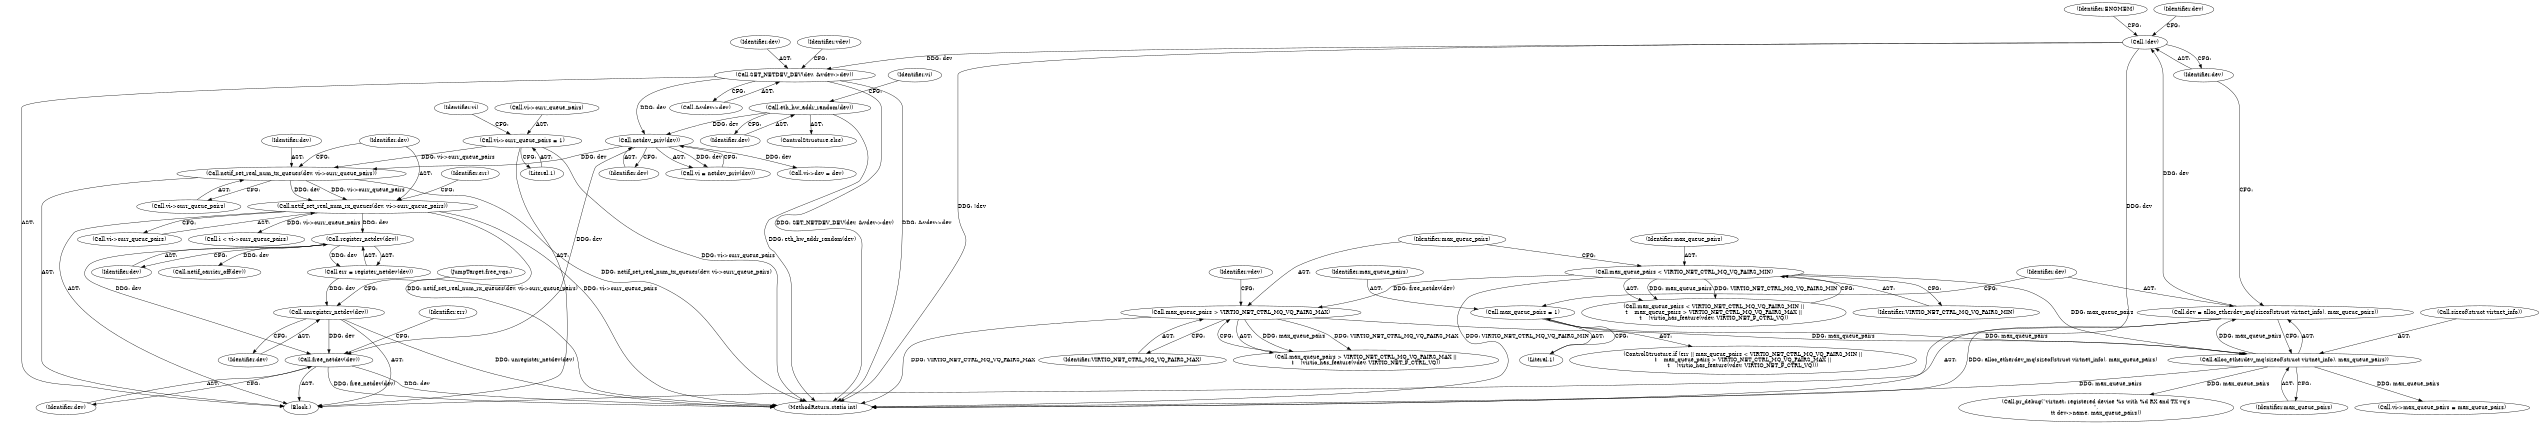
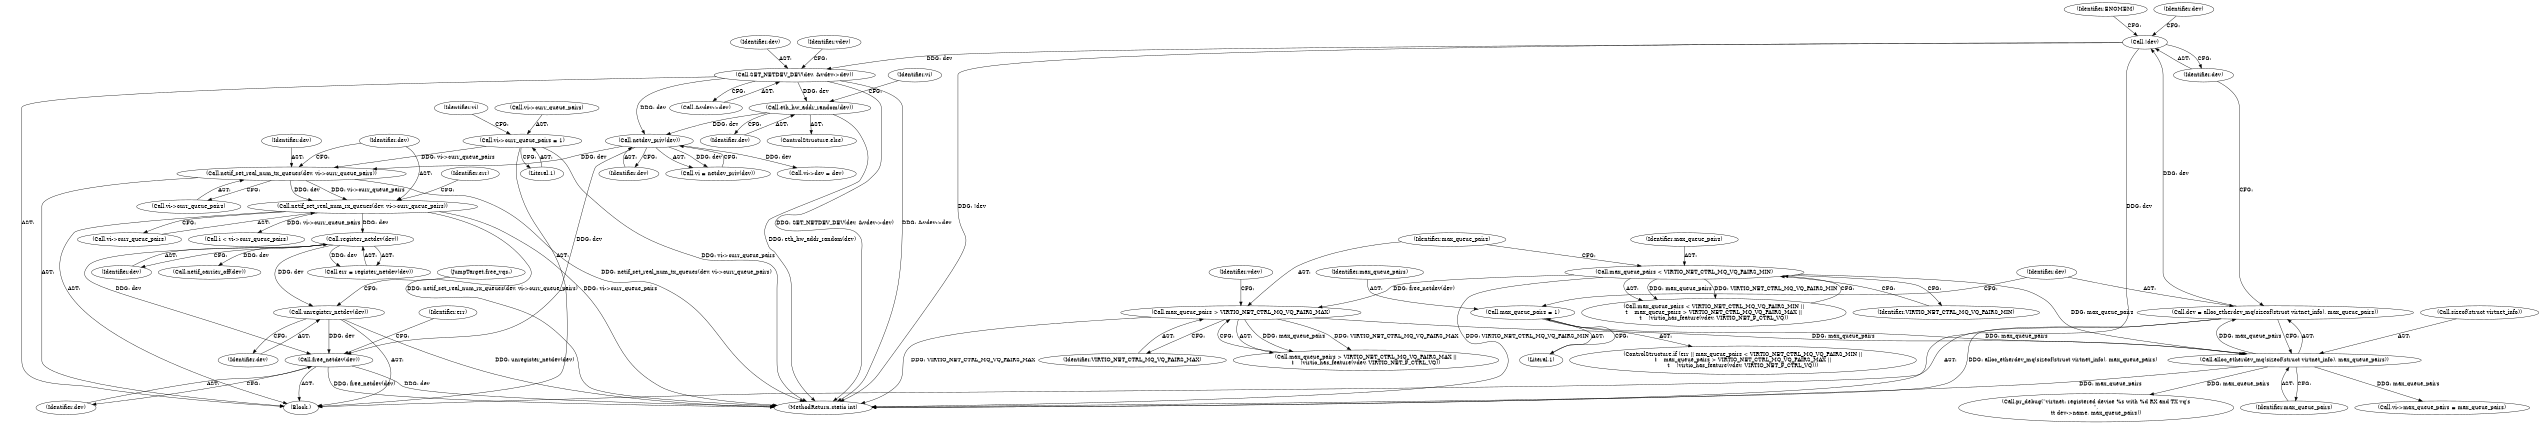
edge "(Call,SET_NETDEV_DEV(dev, &vdev->dev))" -> "(Call,eth_hw_addr_random(dev))": added, label "DDG: dev"
edge "(Call,err = register_netdev(dev))" -> "(Call,unregister_netdev(dev))": now "(Call,register_netdev(dev))" -> "(Call,unregister_netdev(dev))"
edge "(Identifier,VIRTIO_NET_CTRL_MQ_VQ_PAIRS_MIN)" -> "(Call,max_queue_pairs < VIRTIO_NET_CTRL_MQ_VQ_PAIRS_MIN)": label "AST: " -> "CFG: "
